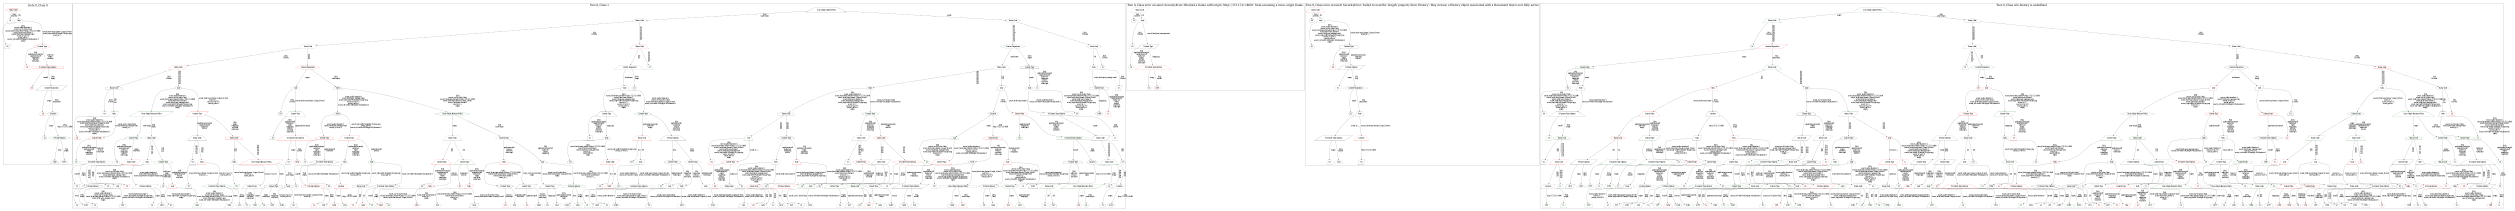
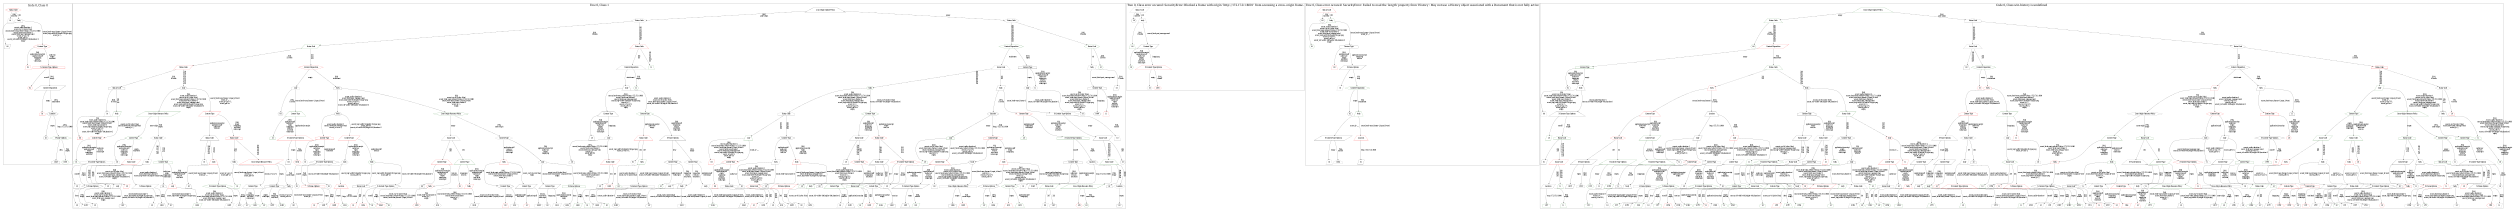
cluster "Tree 0, Class win.history is undefined": label "Tree 0, Class win.history is undefined" -> "Code 0, Class win.history is undefined"
node "0.125": removed
